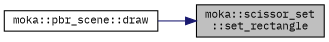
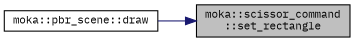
node "moka::scissor_set ::set_rectangle": label "moka::scissor_set ::set_rectangle" -> "moka::scissor_command ::set_rectangle"
